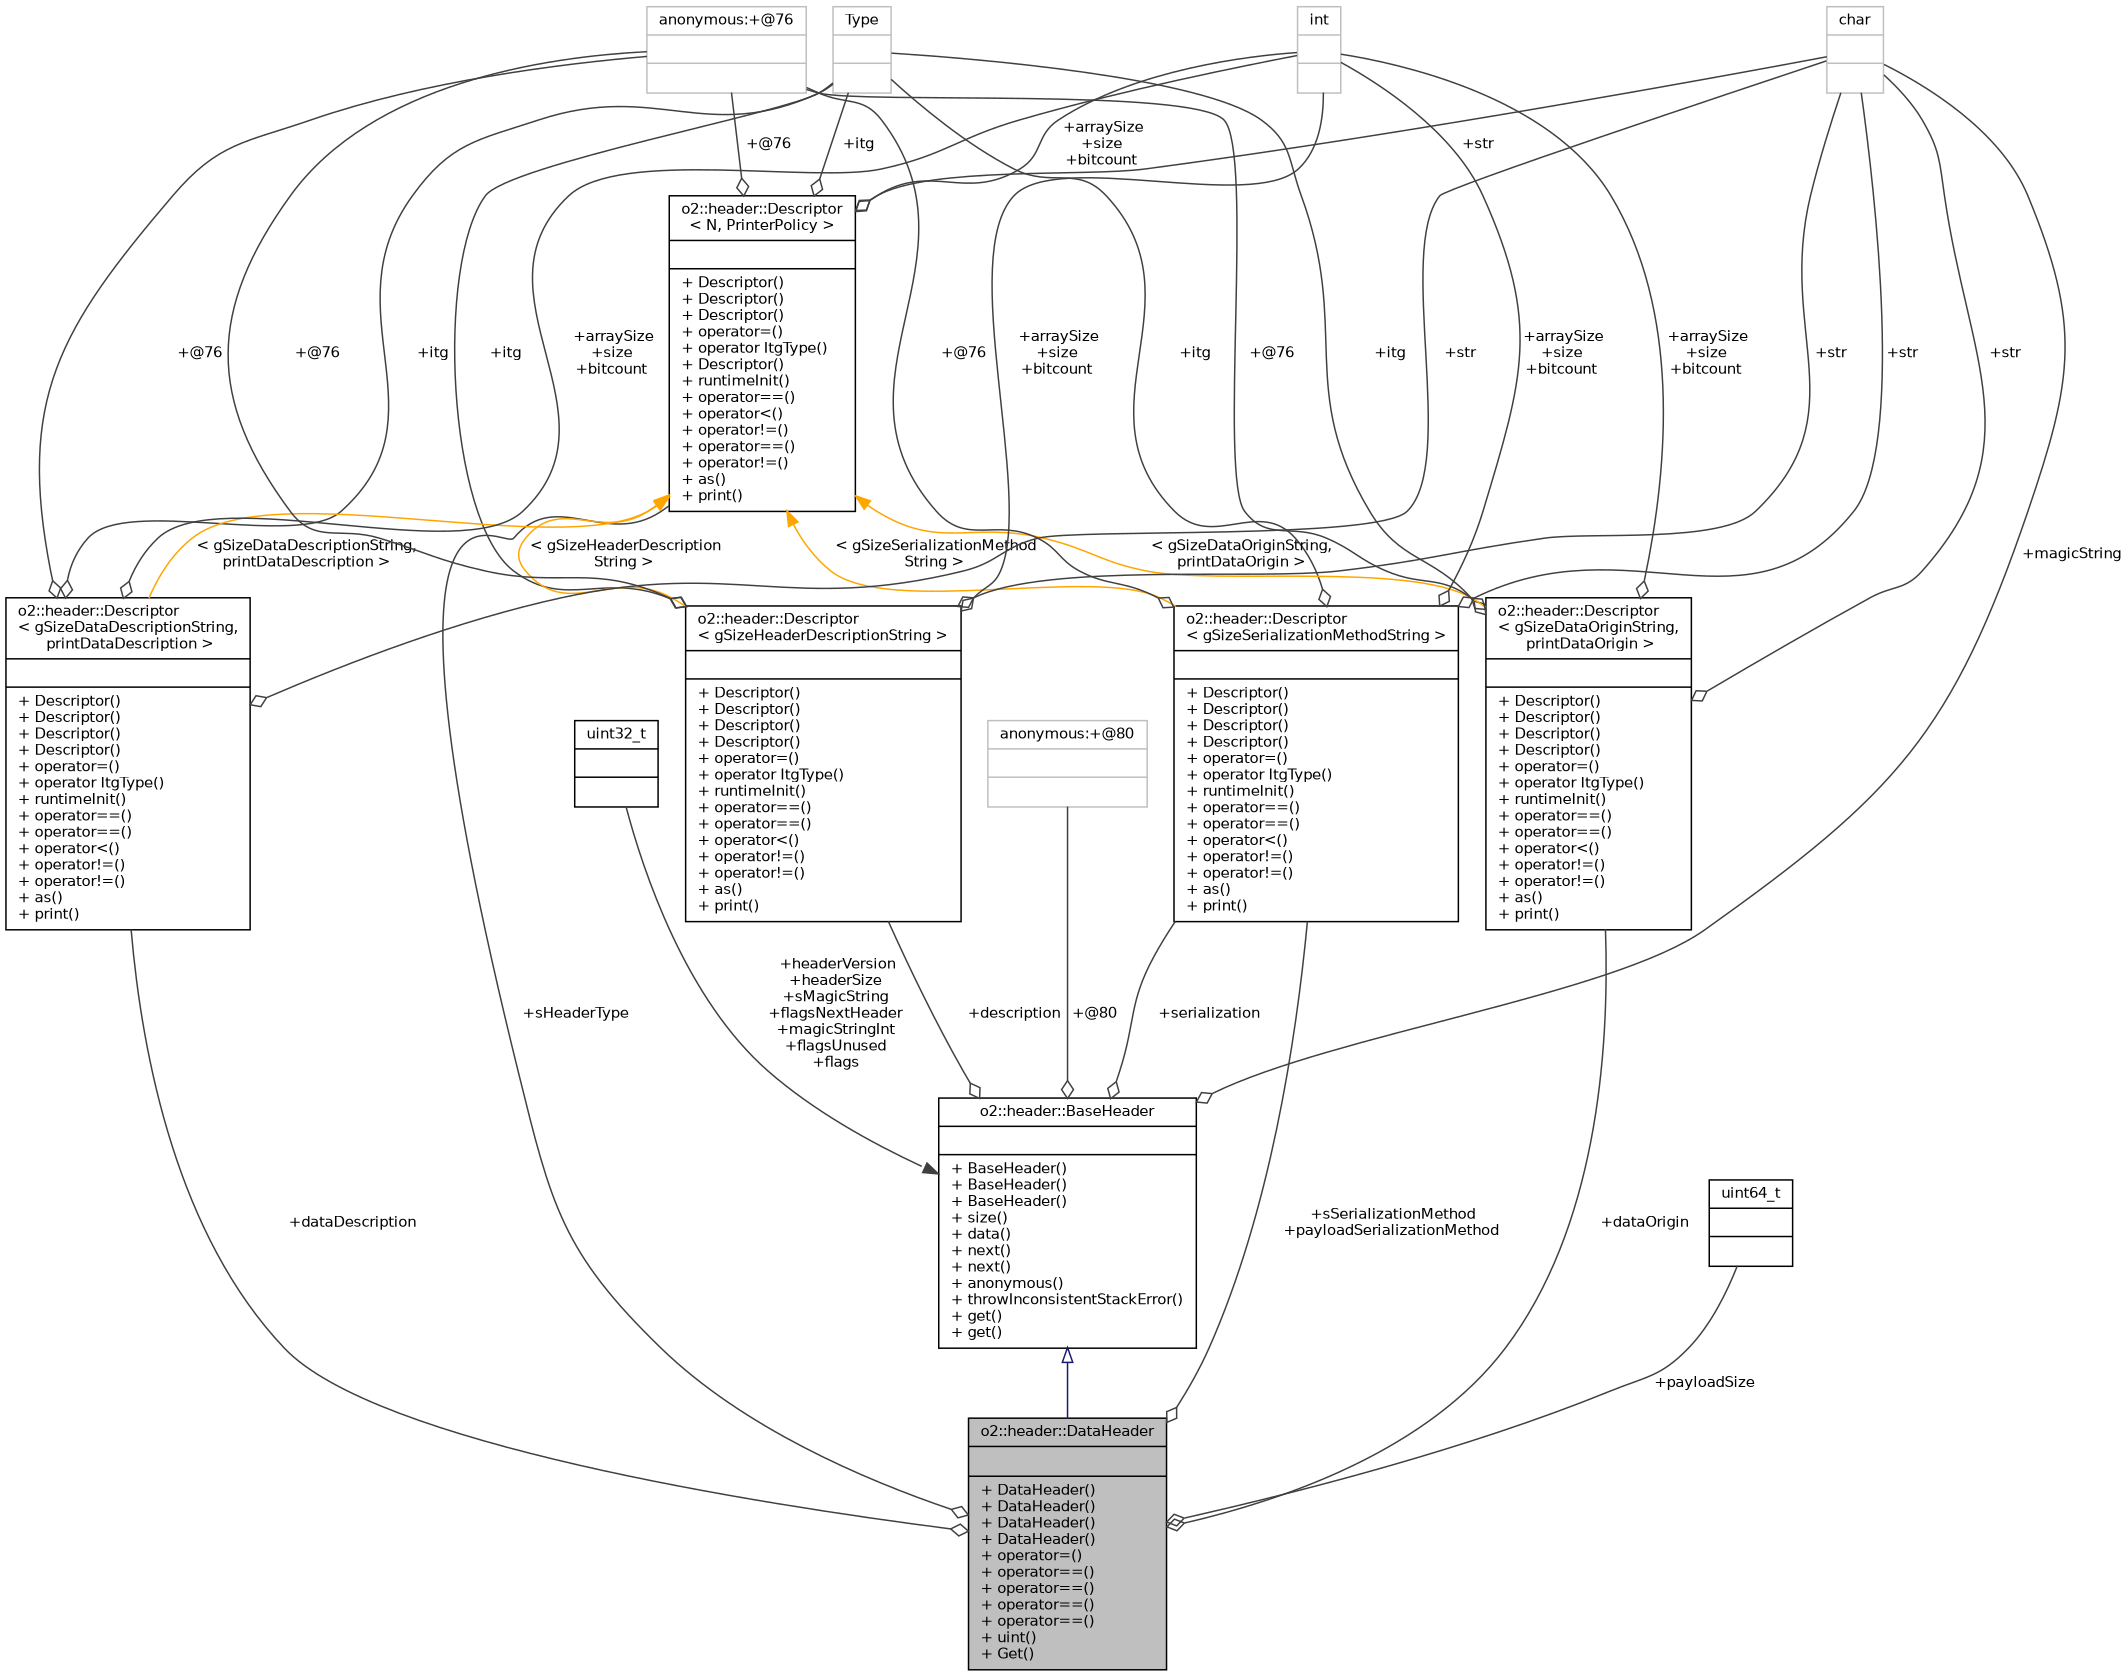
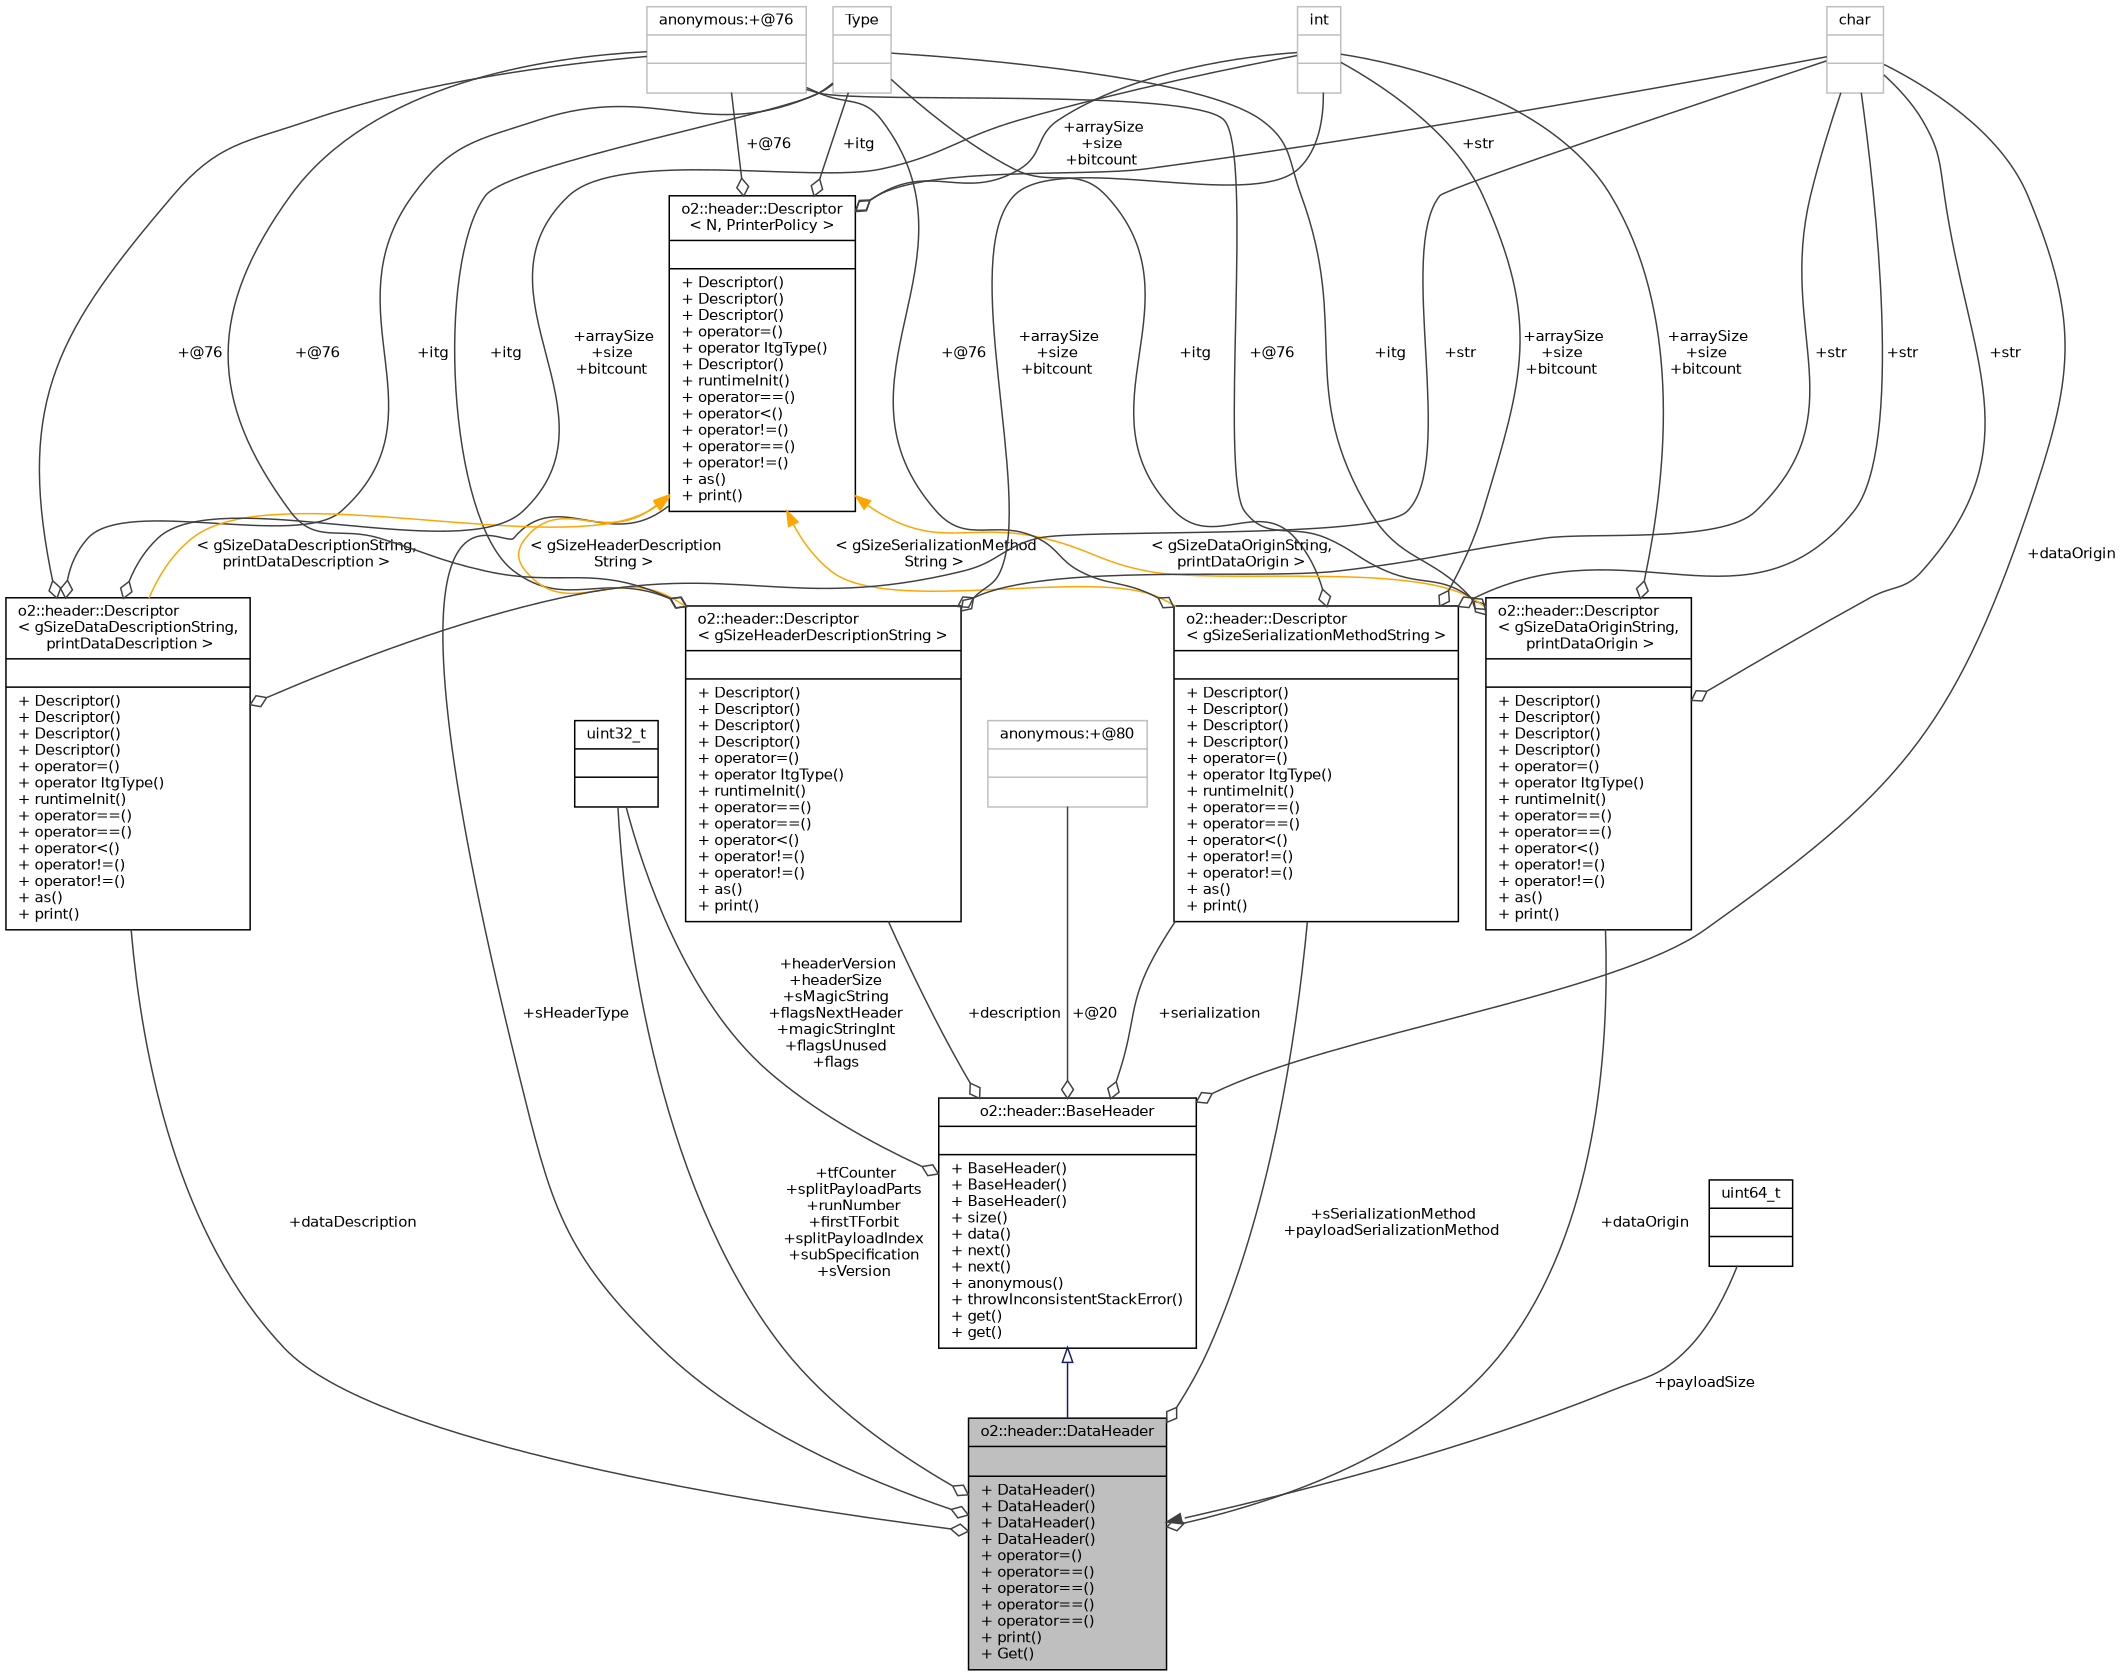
edge "char" -> "o2::header::BaseHeader": label " +magicString" -> " +dataOrigin"
edge "anonymous:+@80" -> "o2::header::BaseHeader": label " +@80" -> " +@20"
edge "uint32_t" -> "o2::header::BaseHeader": arrowhead normal -> odiamond
edge "uint32_t" -> "o2::header::DataHeader": added, label "+tfCounter +splitPayloadParts +runNumber +firstTForbit +splitPayloadIndex +subSpecification +sVersion"
edge "uint64_t" -> "o2::header::DataHeader": arrowhead odiamond -> normal
node "o2::header::DataHeader": text "+ uint()" -> "+ print()"
